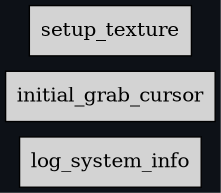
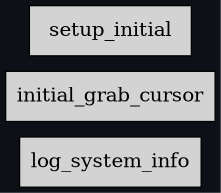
node "setup_texture": label "setup_texture" -> "setup_initial"
